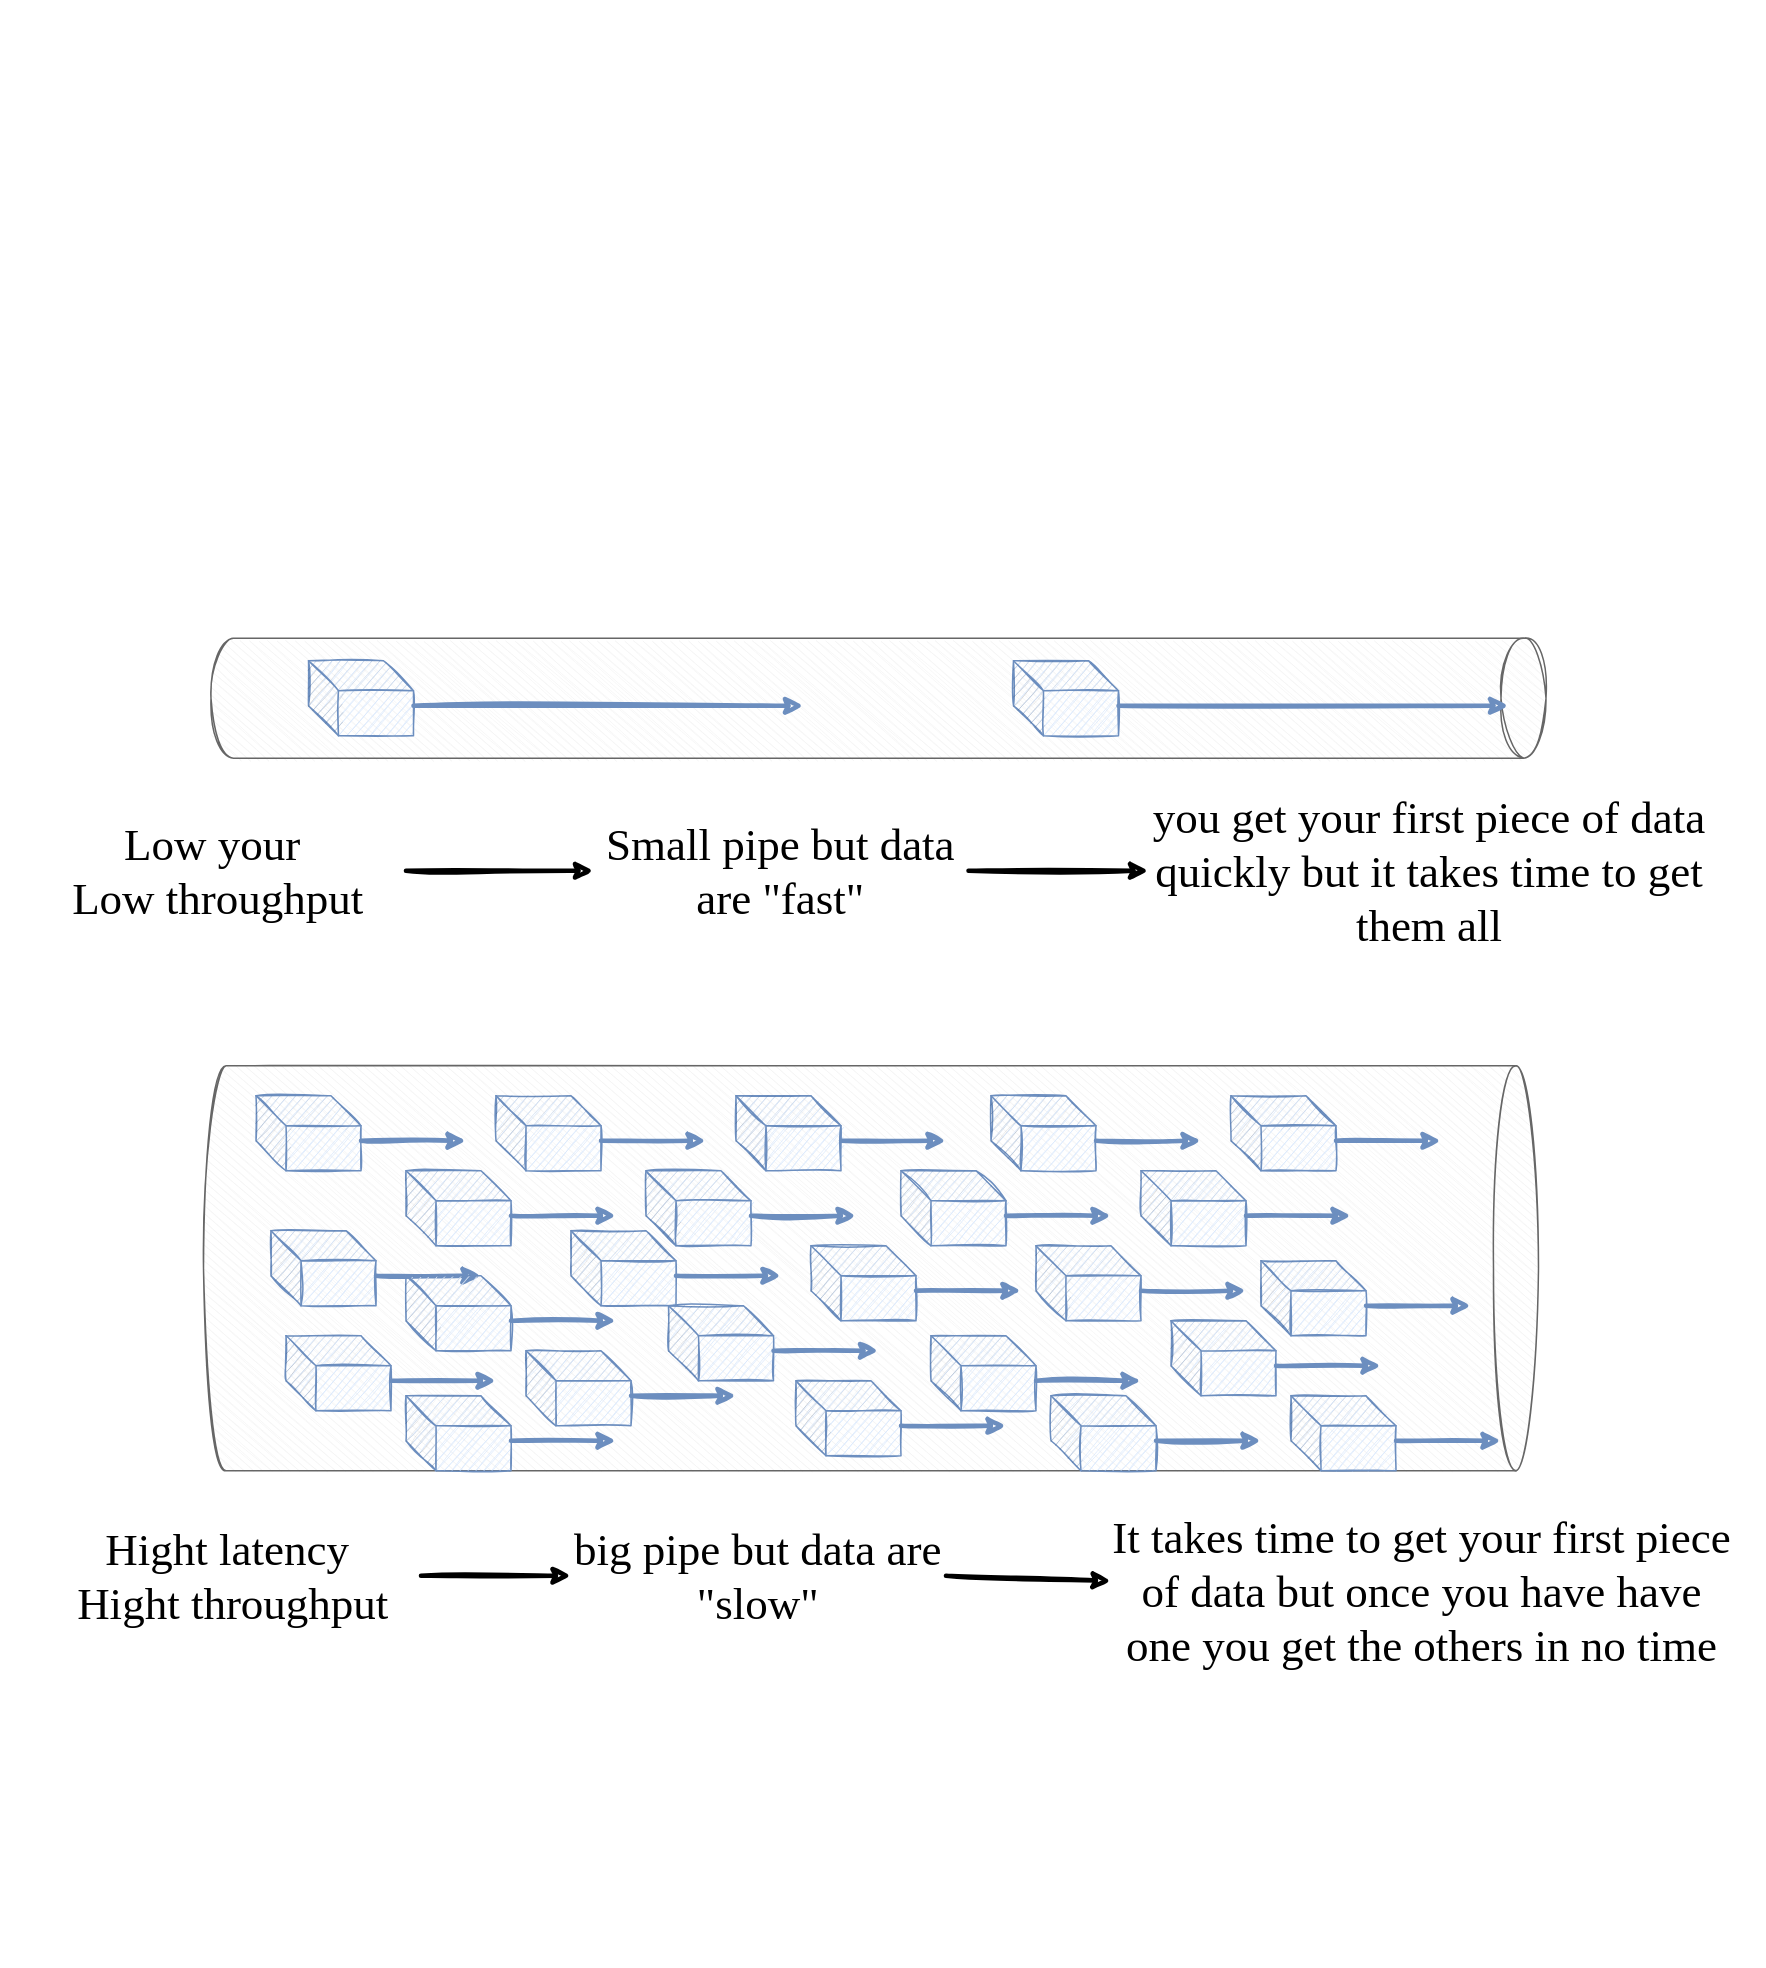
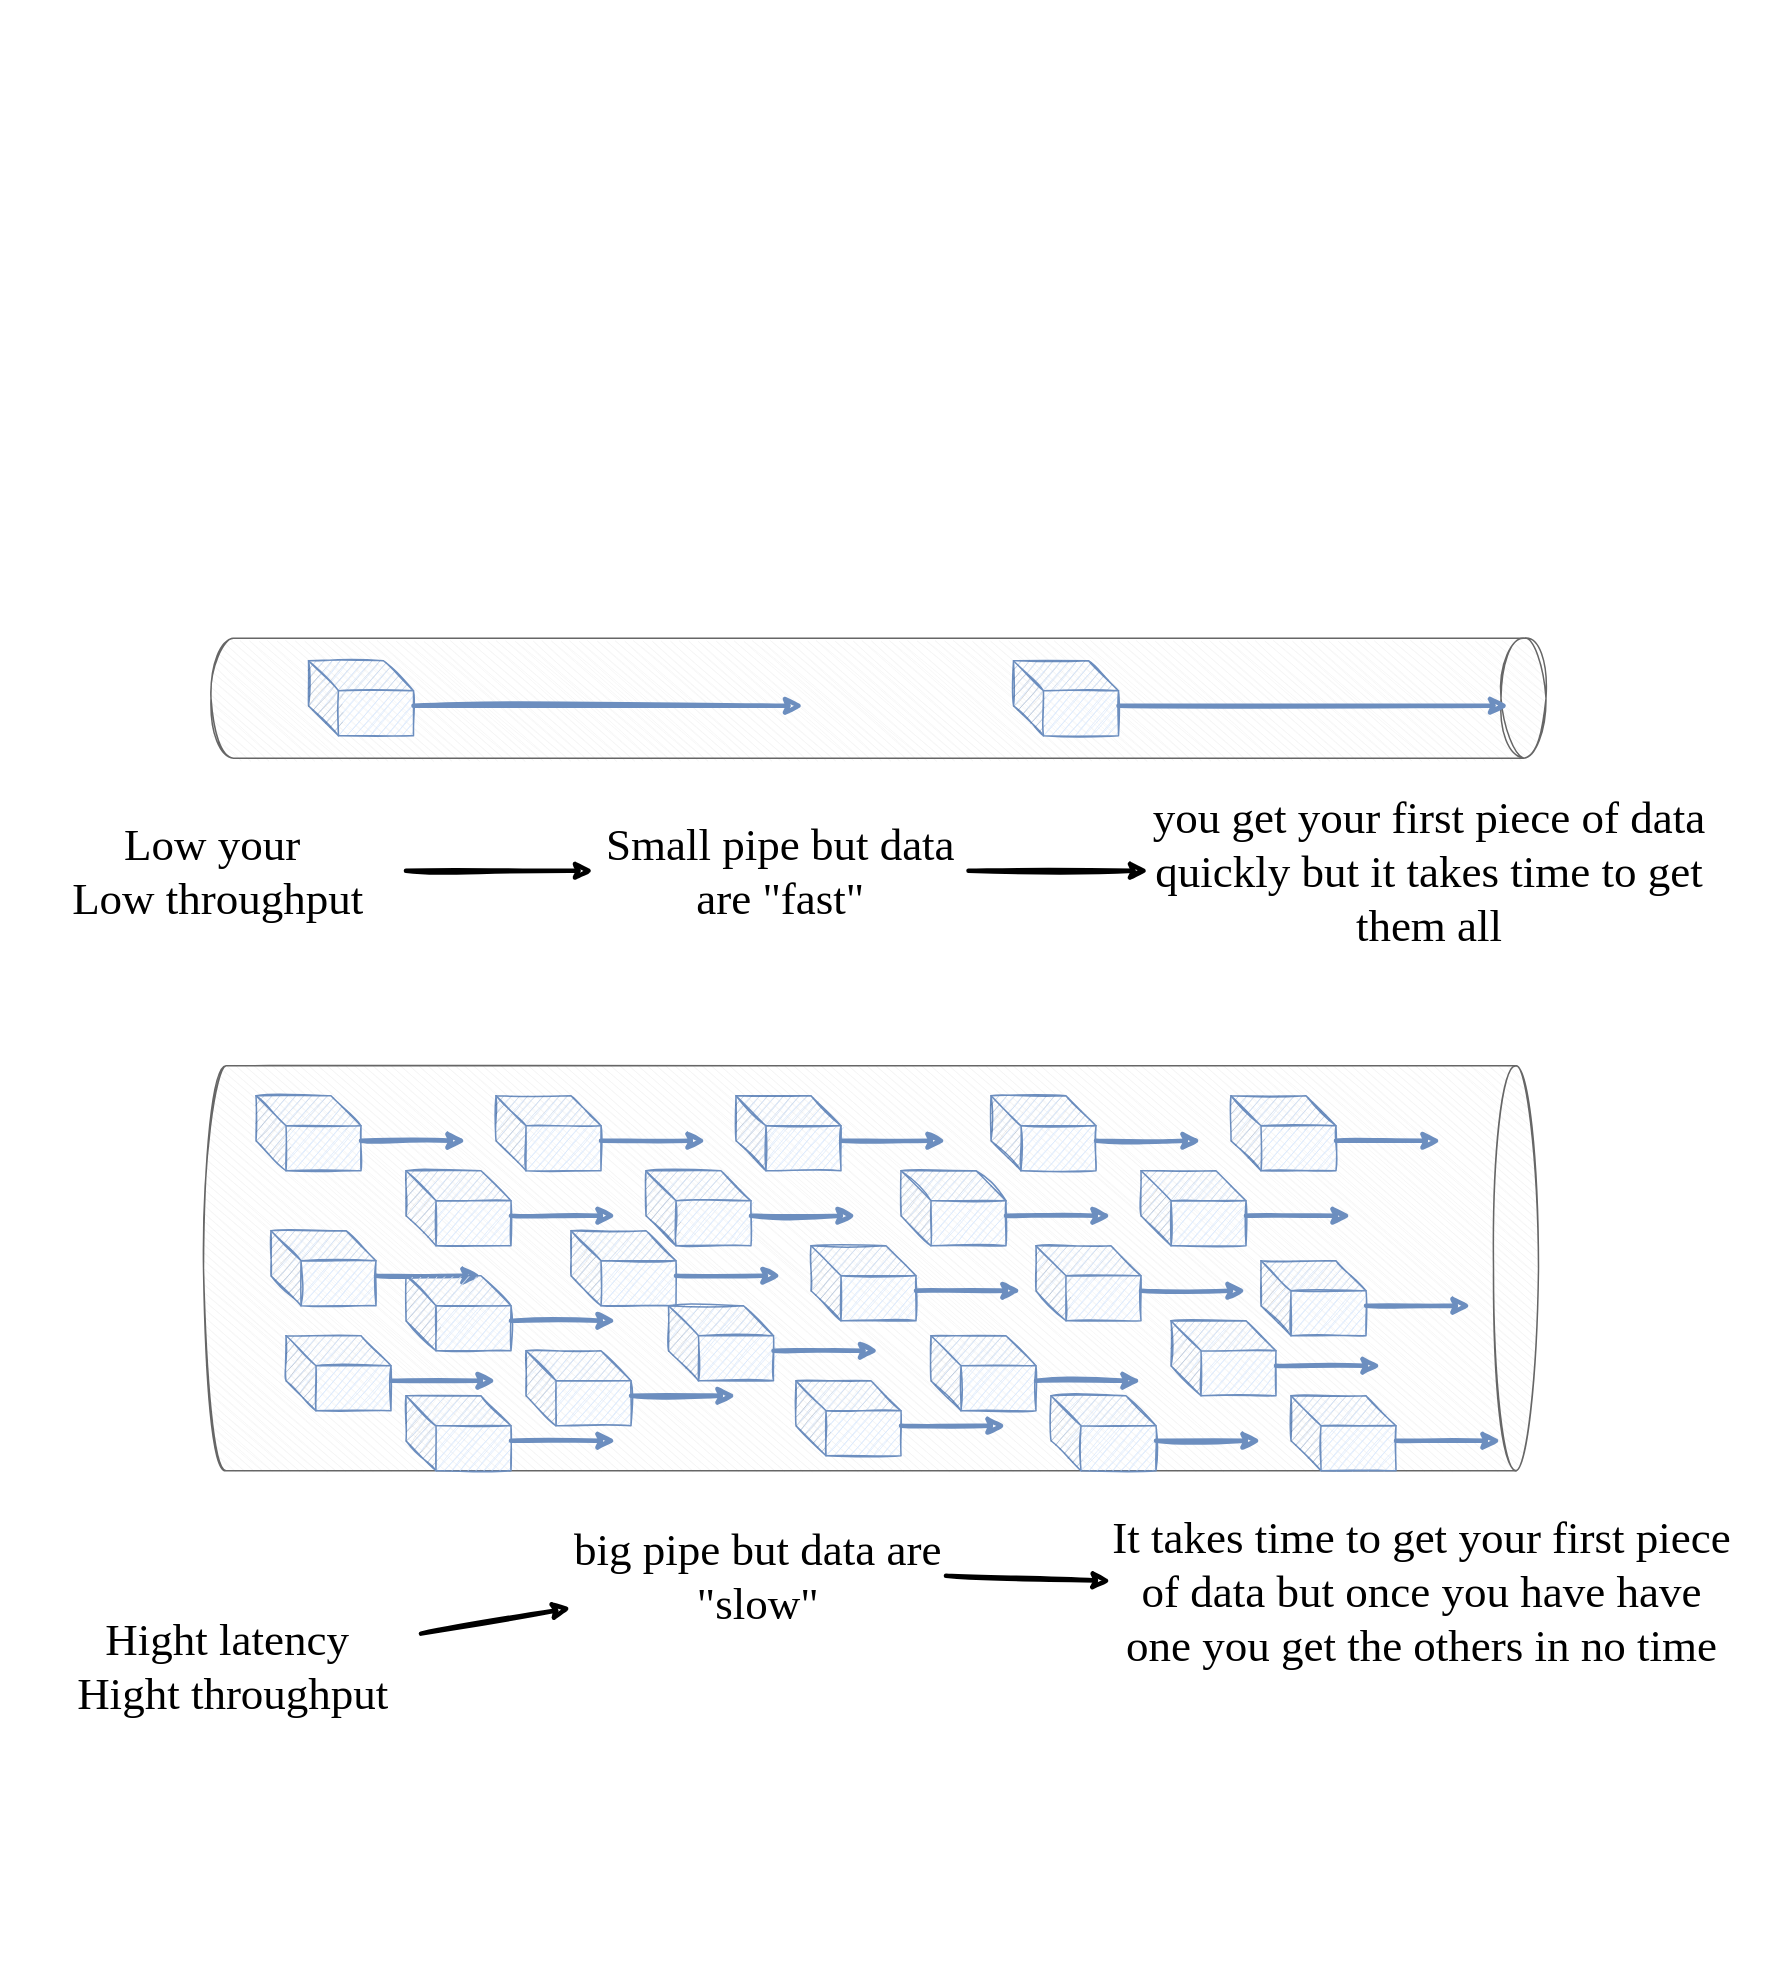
node "Hight latency Hight throughput": moved (233, 1576) -> (233, 1666)
